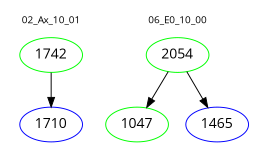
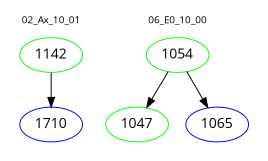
node "1742": label "1742" -> "1142"
node "2054": label "2054" -> "1054"
node "1465": label "1465" -> "1065"
